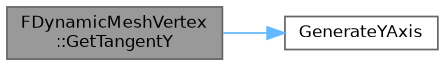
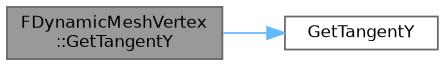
node "GenerateYAxis": label "GenerateYAxis" -> "GetTangentY"
